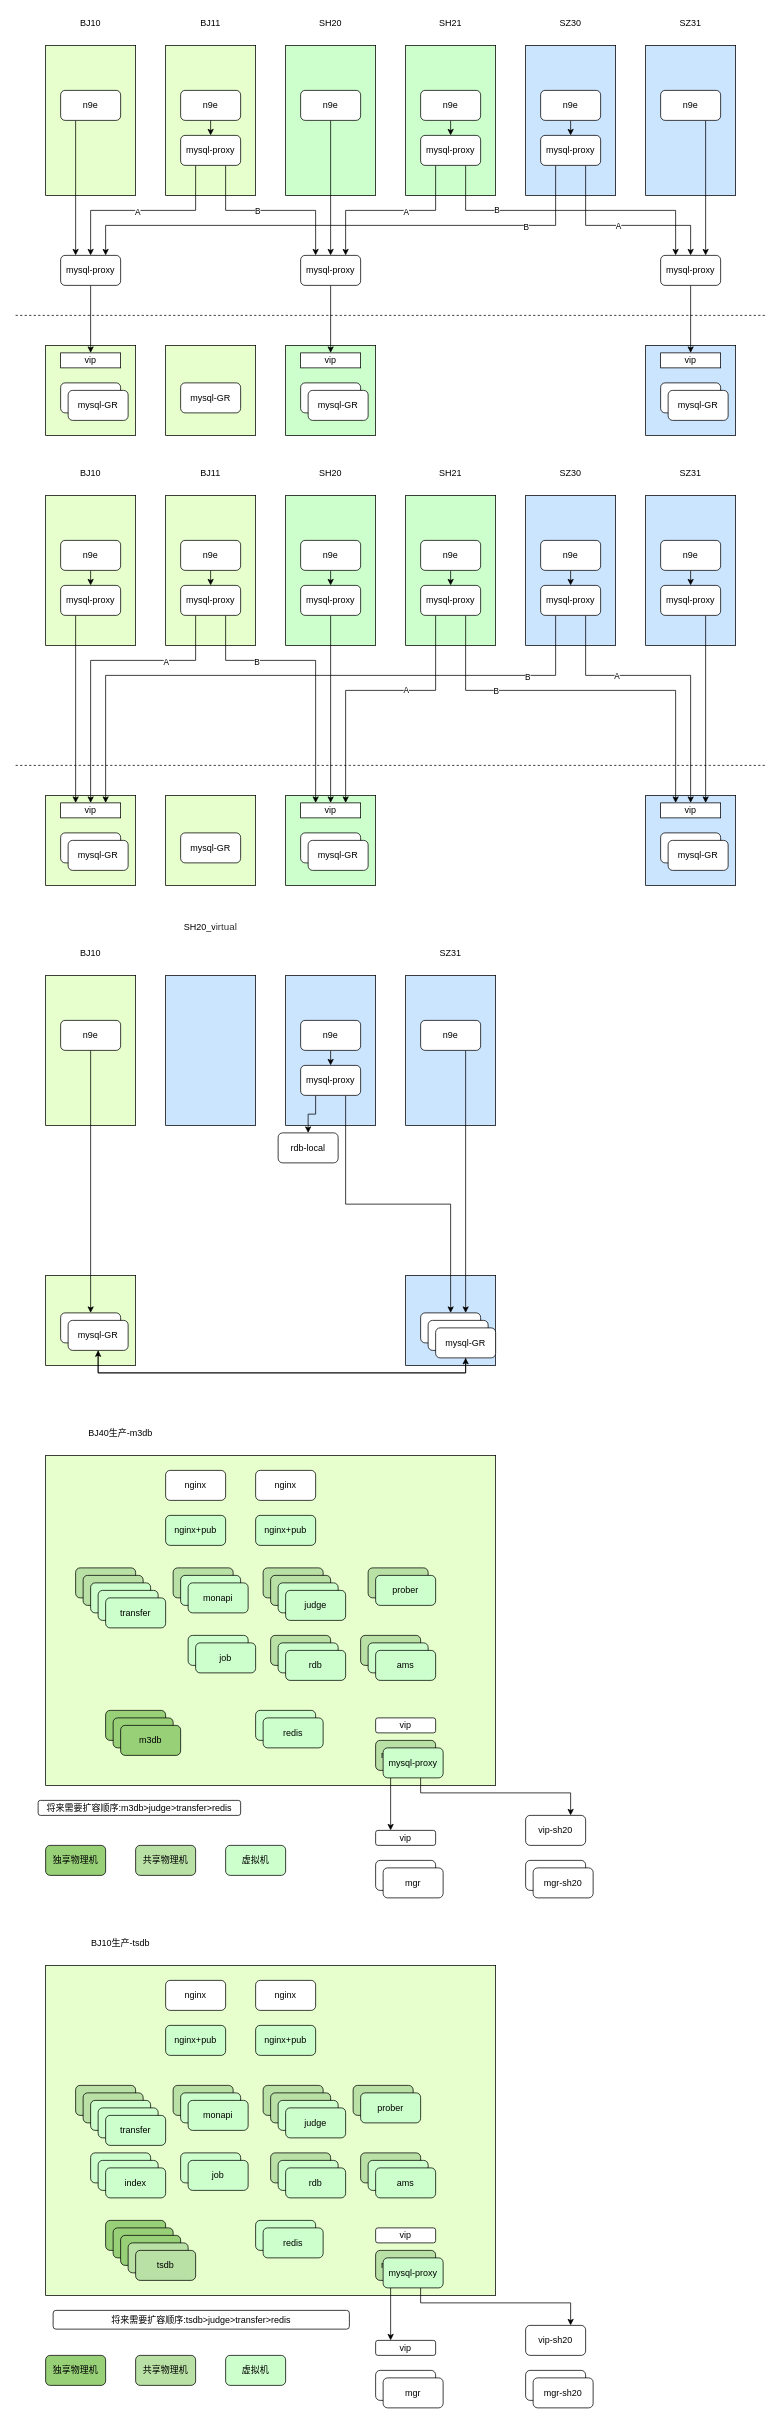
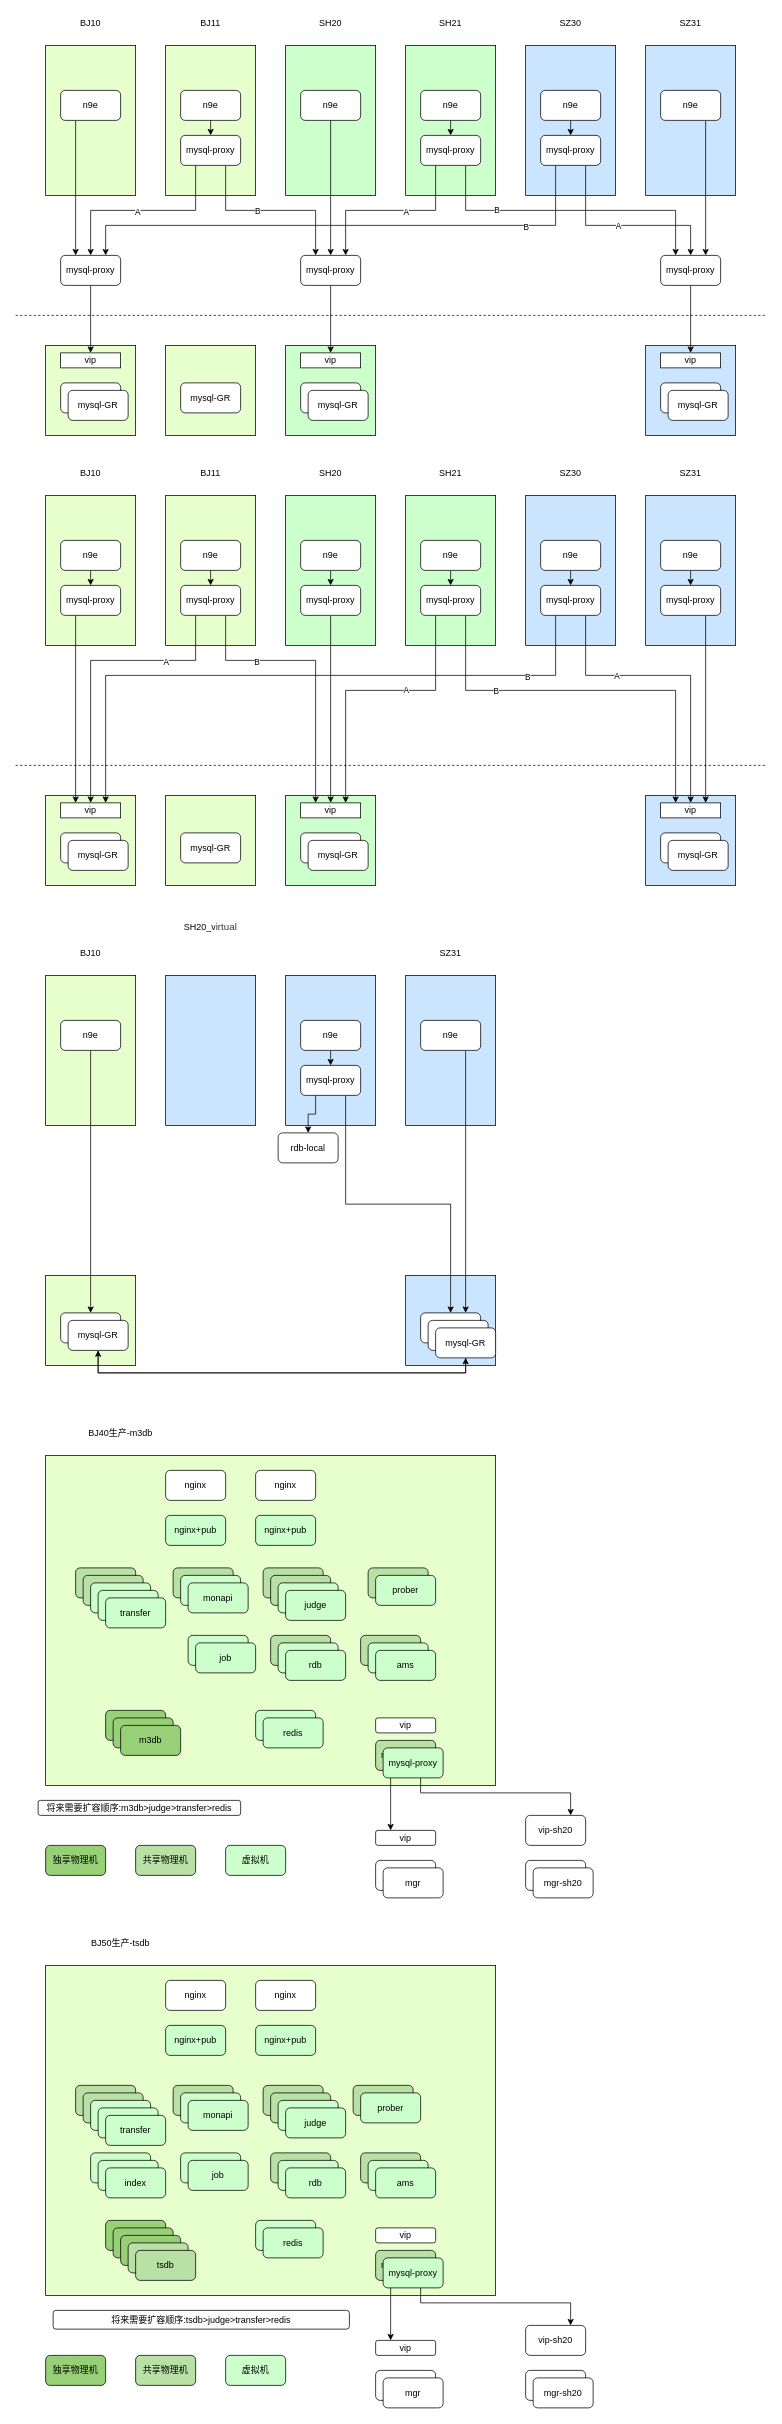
node "BJ10生产-tsdb": label "BJ10生产-tsdb" -> "BJ50生产-tsdb"
